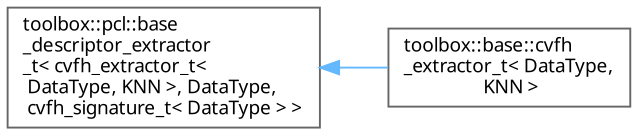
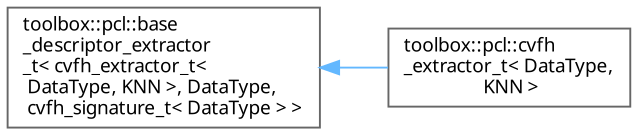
node "toolbox::base::cvfh _extractor_t< DataType, KNN >": label "toolbox::base::cvfh _extractor_t< DataType, KNN >" -> "toolbox::pcl::cvfh _extractor_t< DataType, KNN >"
